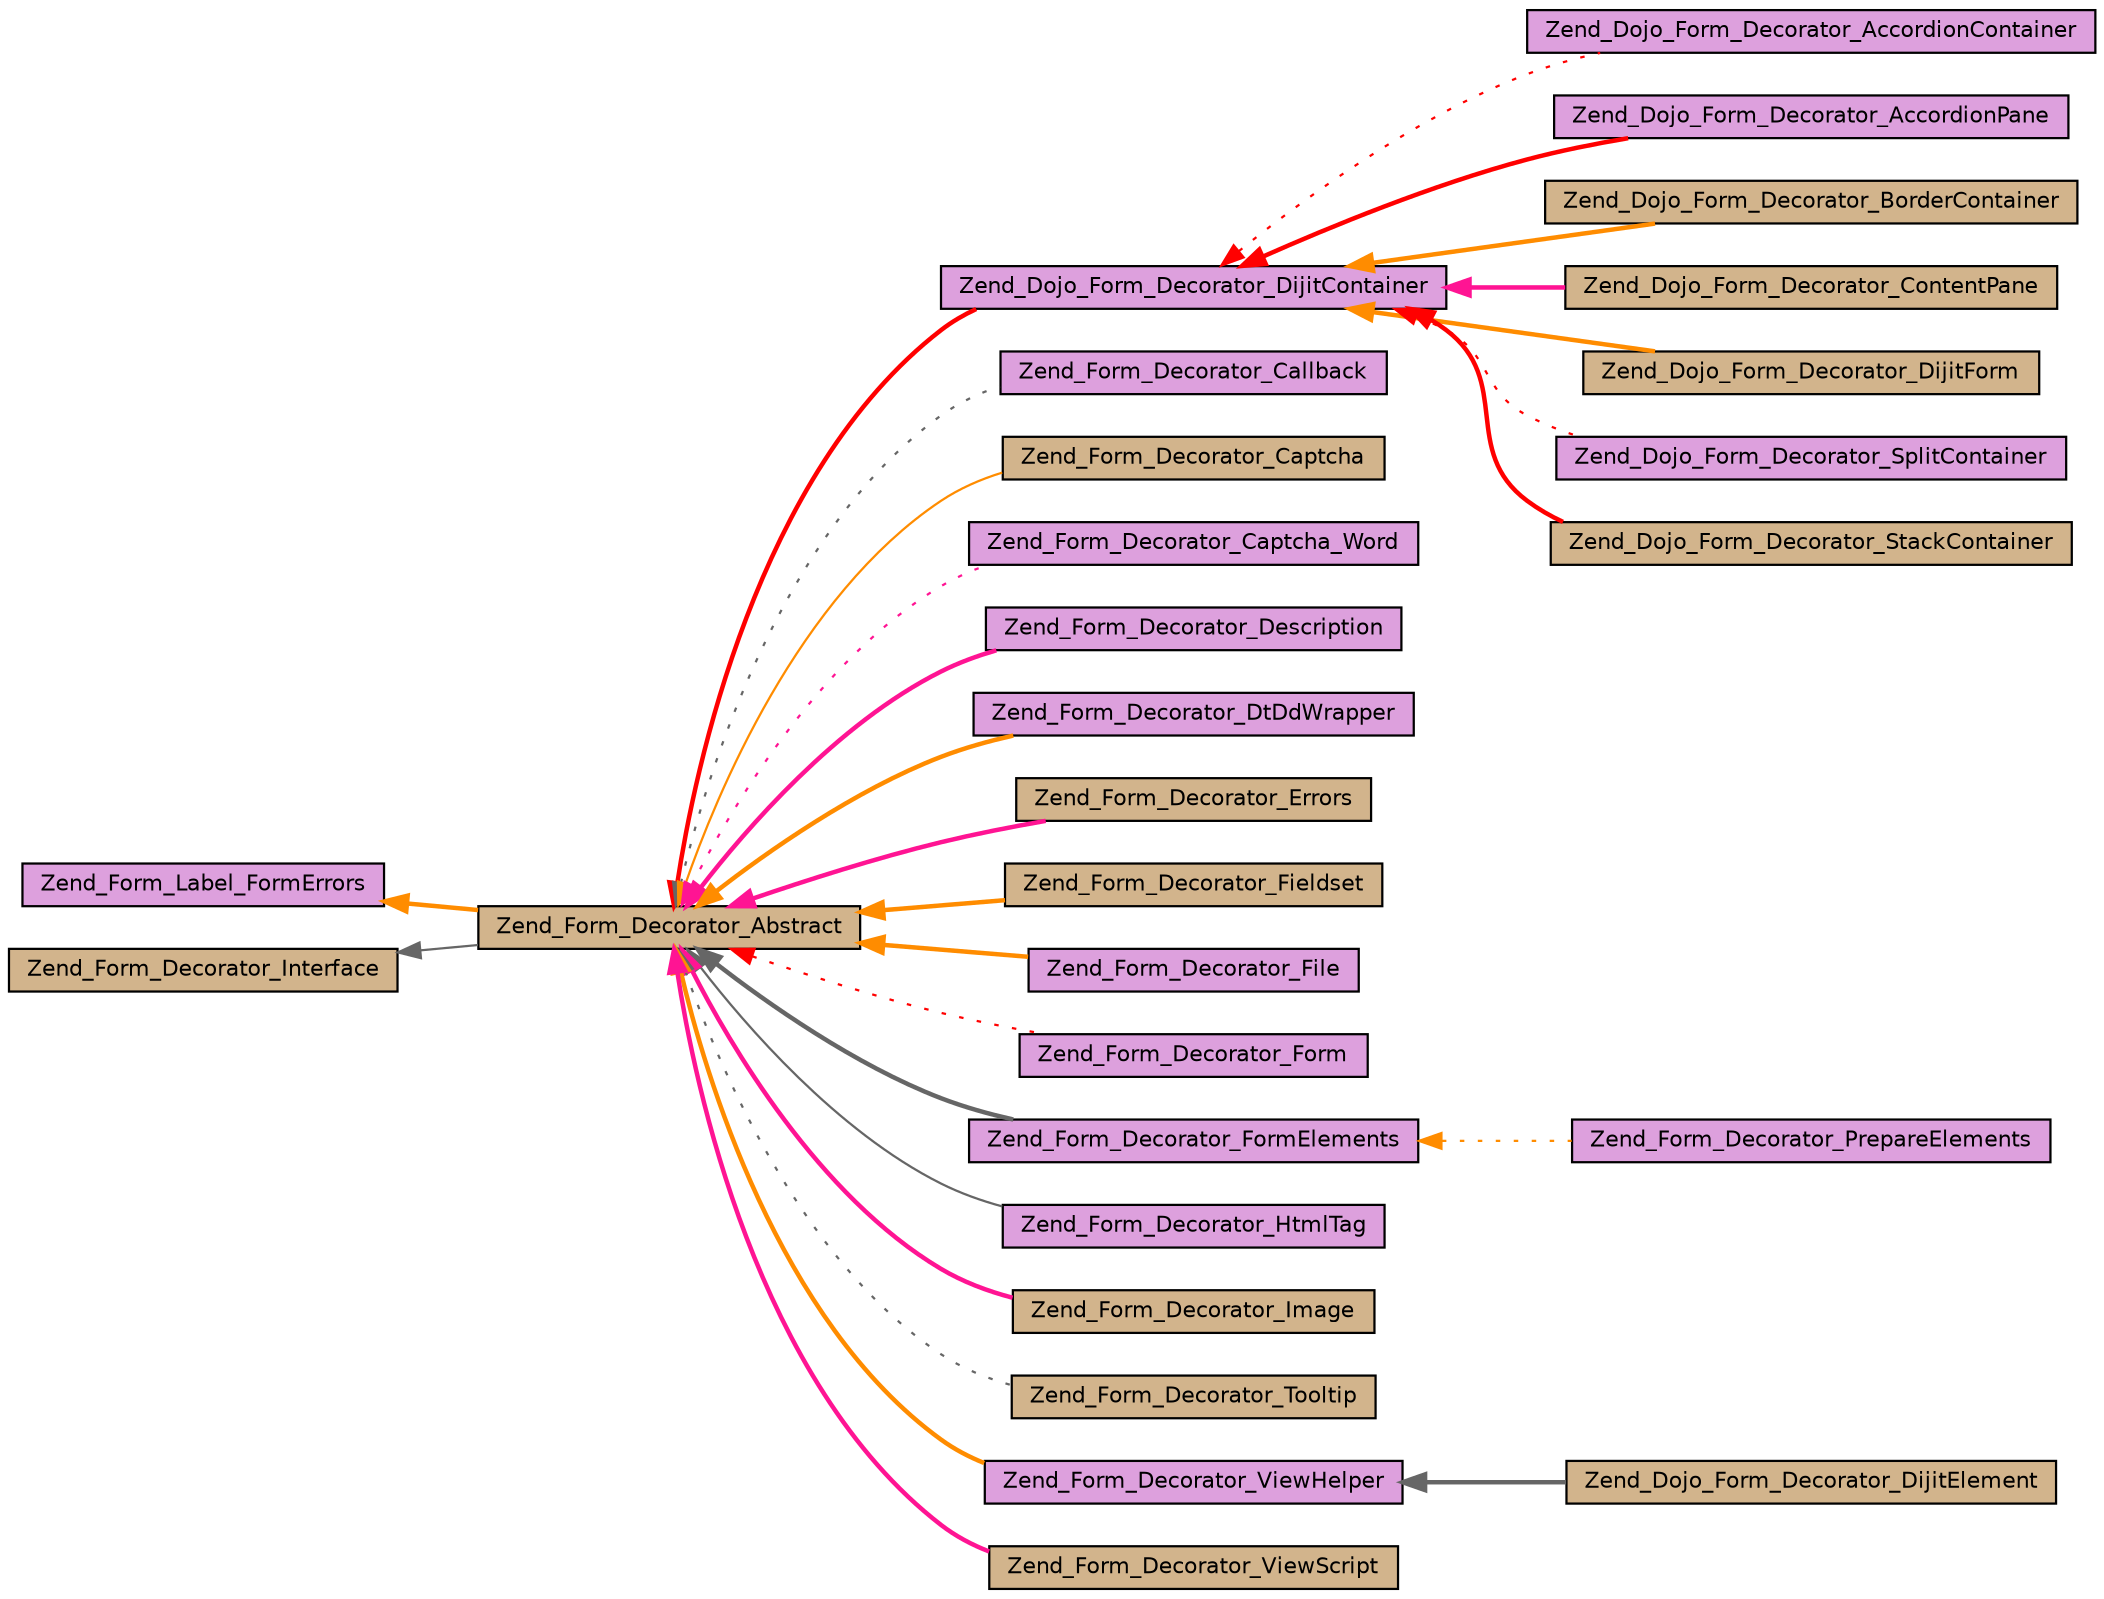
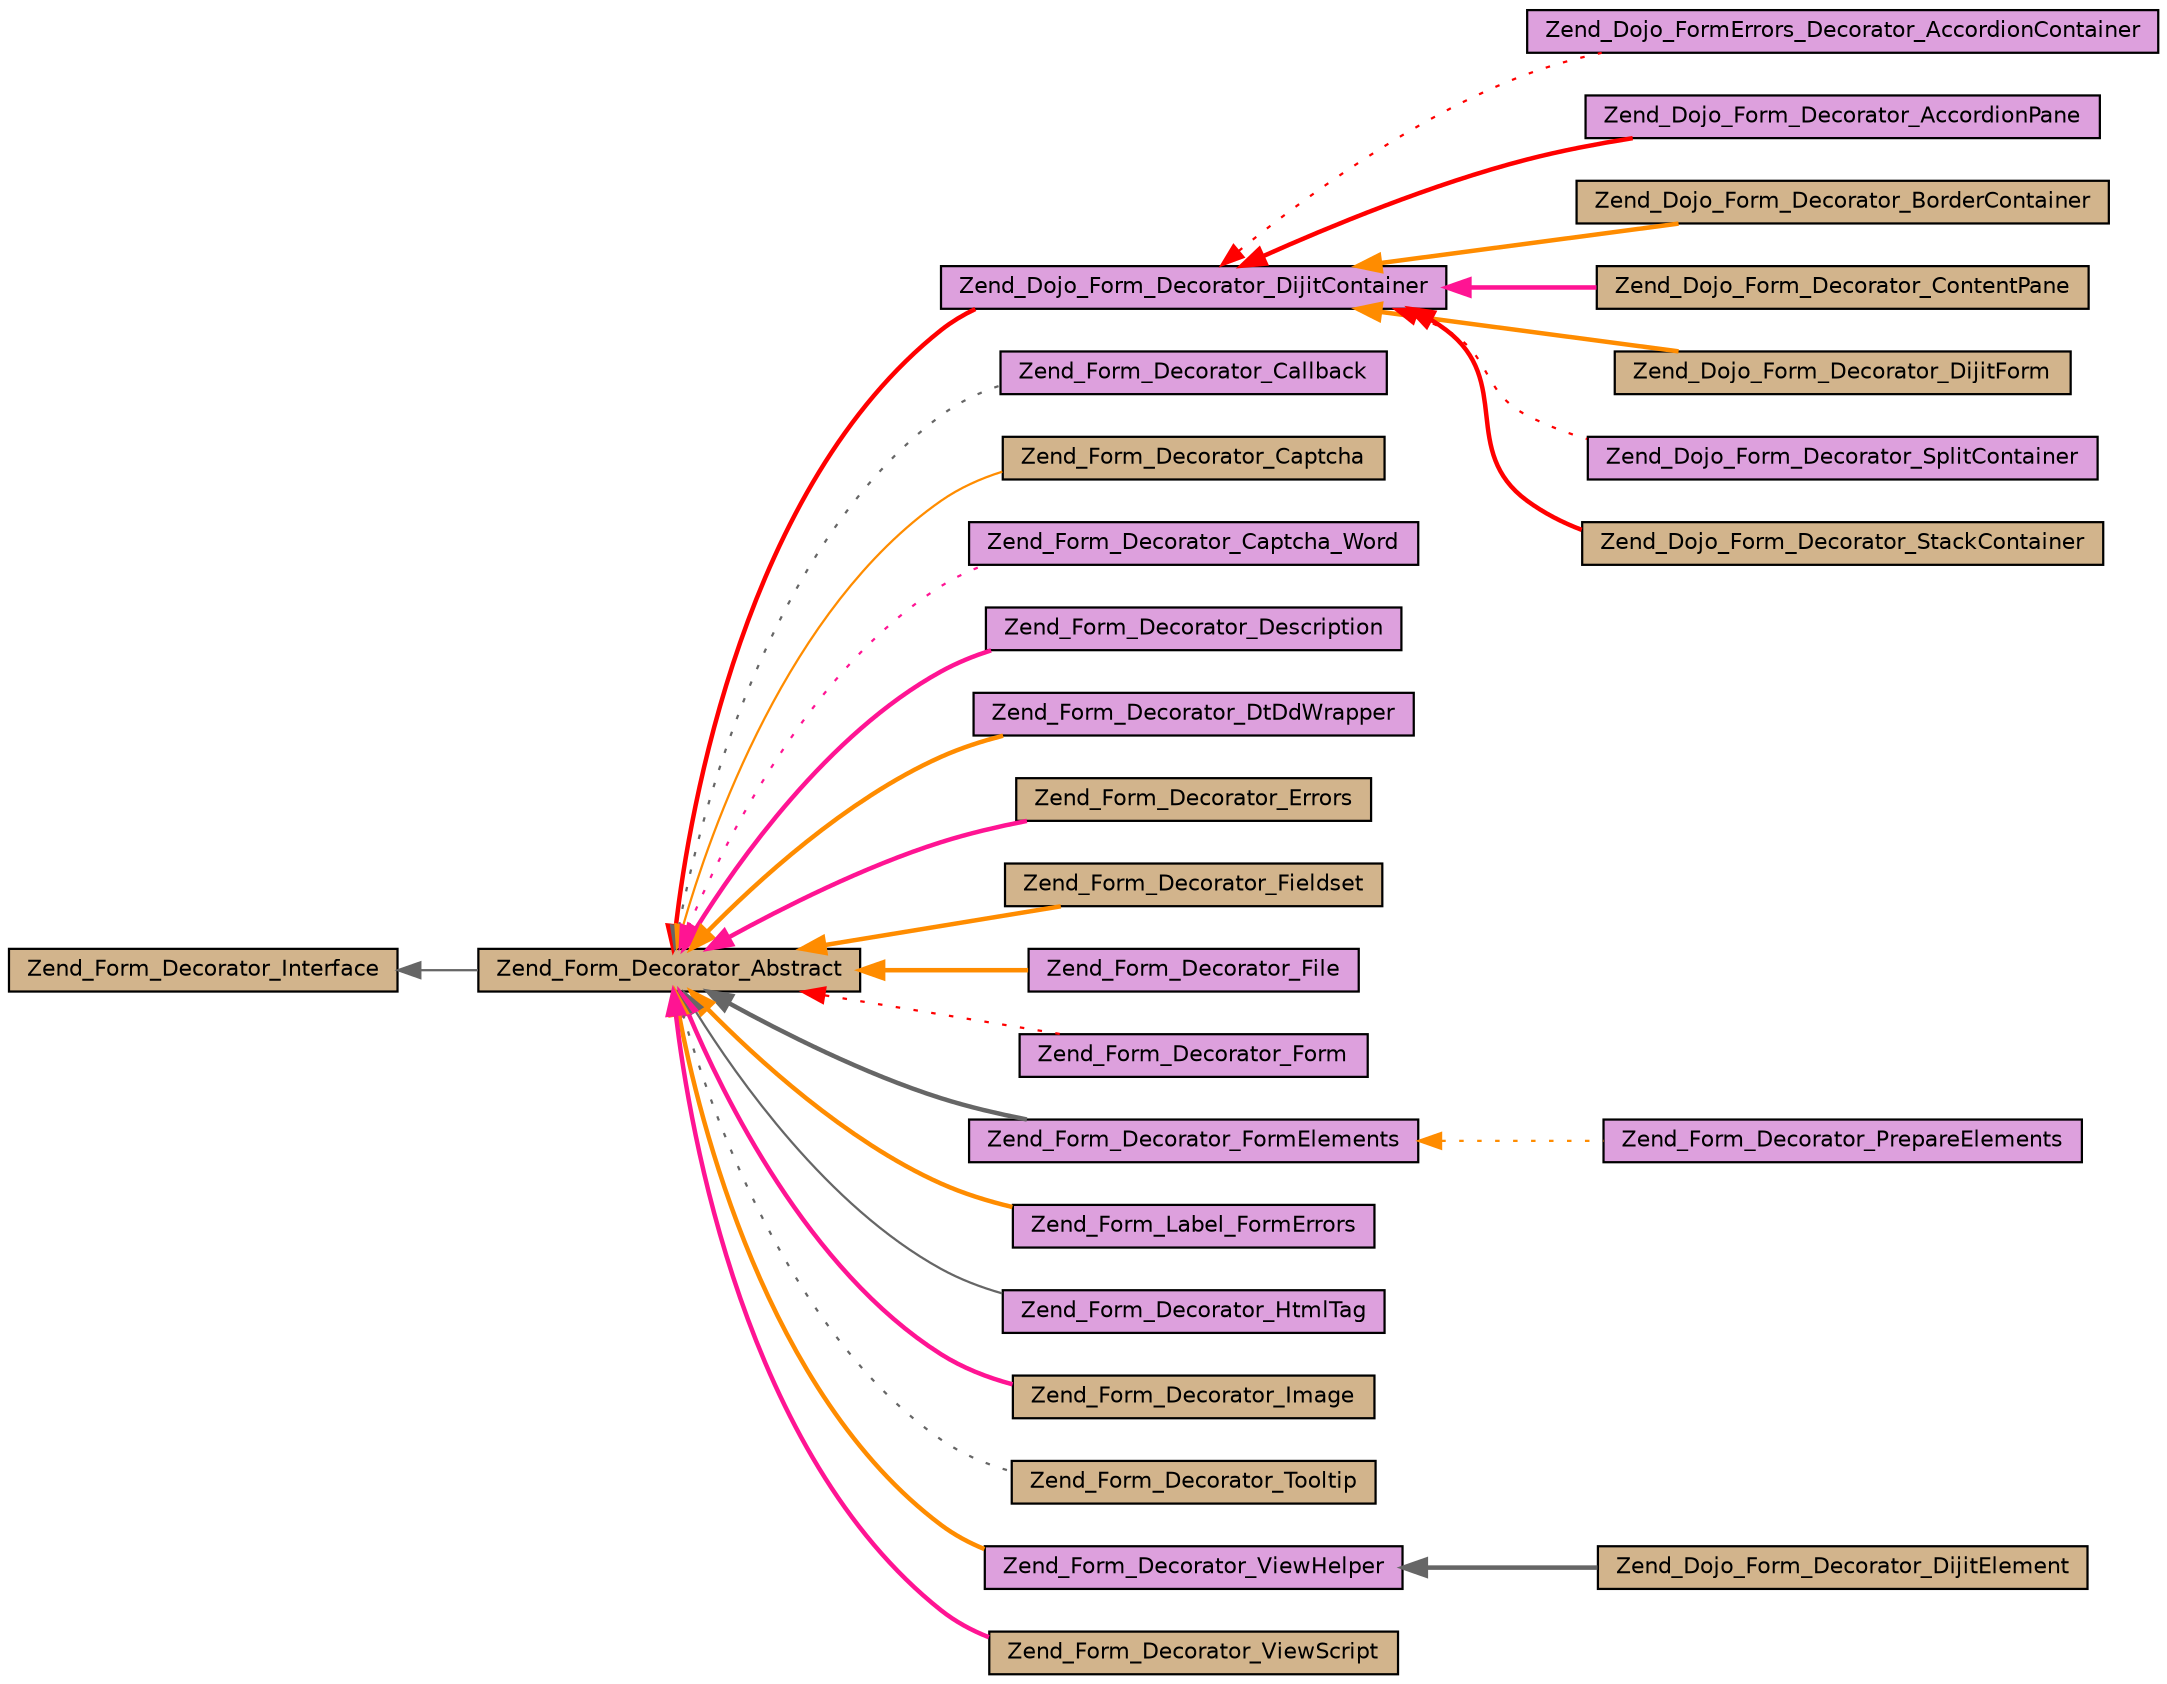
node "Zend_Dojo_Form_Decorator_AccordionContainer": label "Zend_Dojo_Form_Decorator_AccordionContainer" -> "Zend_Dojo_FormErrors_Decorator_AccordionContainer"
edge "Zend_Form_Decorator_Abstract" -> "Zend_Form_Label_FormErrors": reversed
